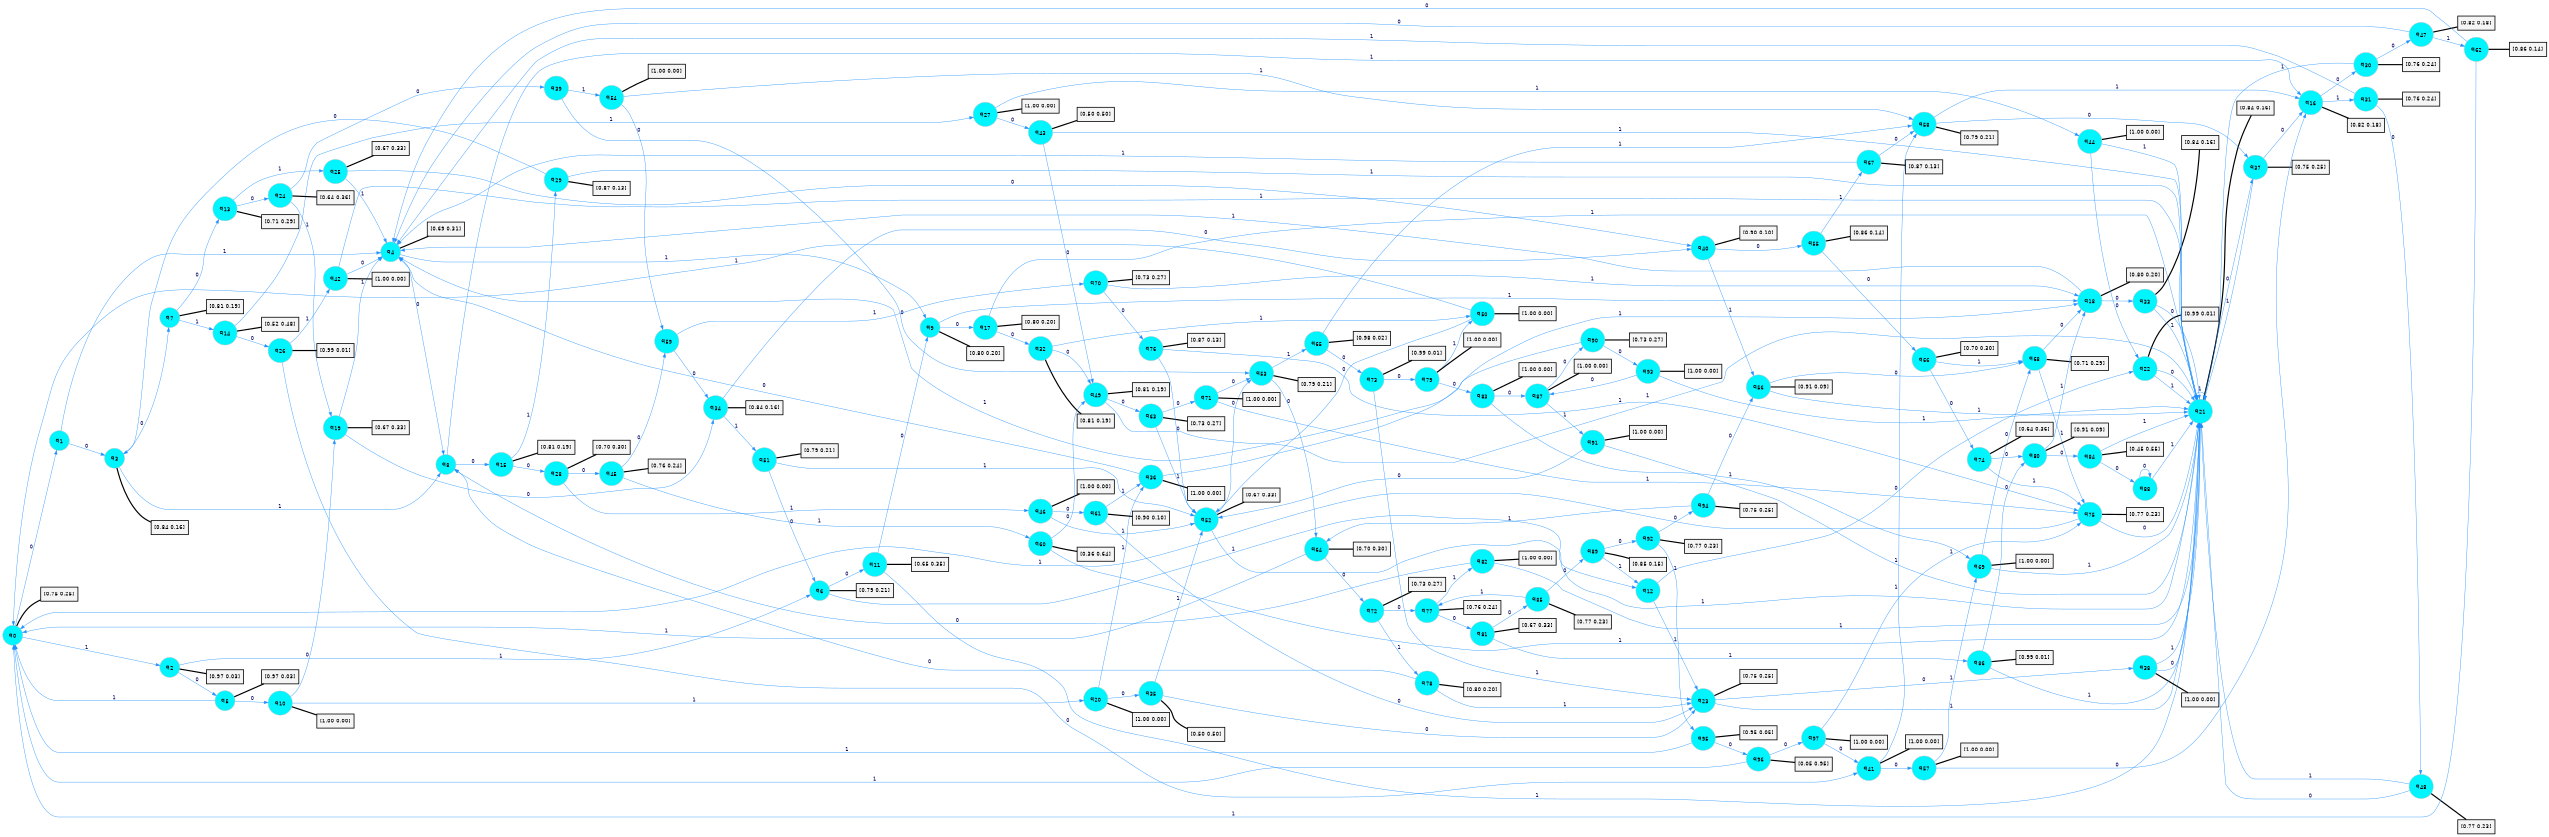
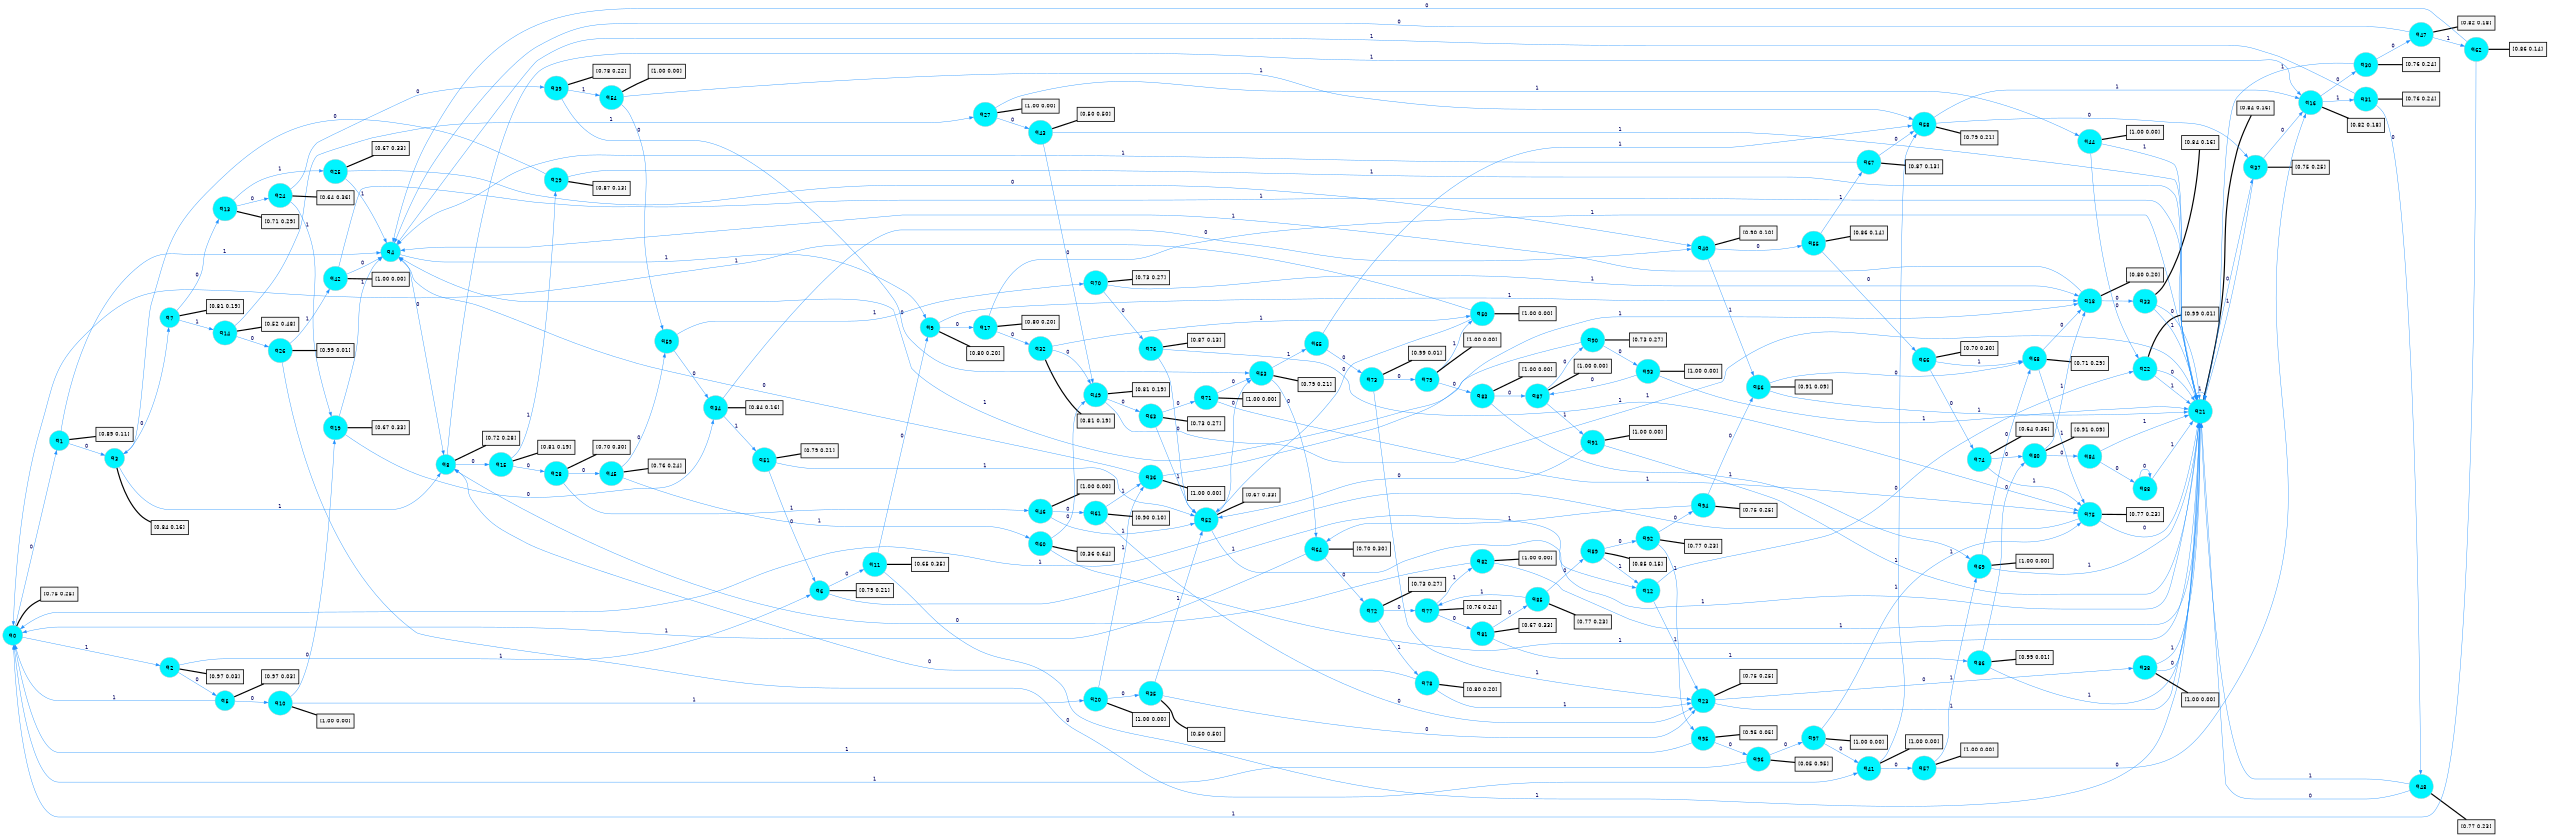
node "[0.78 0.22]": added
node "[0.69 0.31]": removed
node "[0.98 0.02]": removed
node "[0.89 0.11]": added
node "[0.72 0.28]": added
node "[0.45 0.55]": removed
